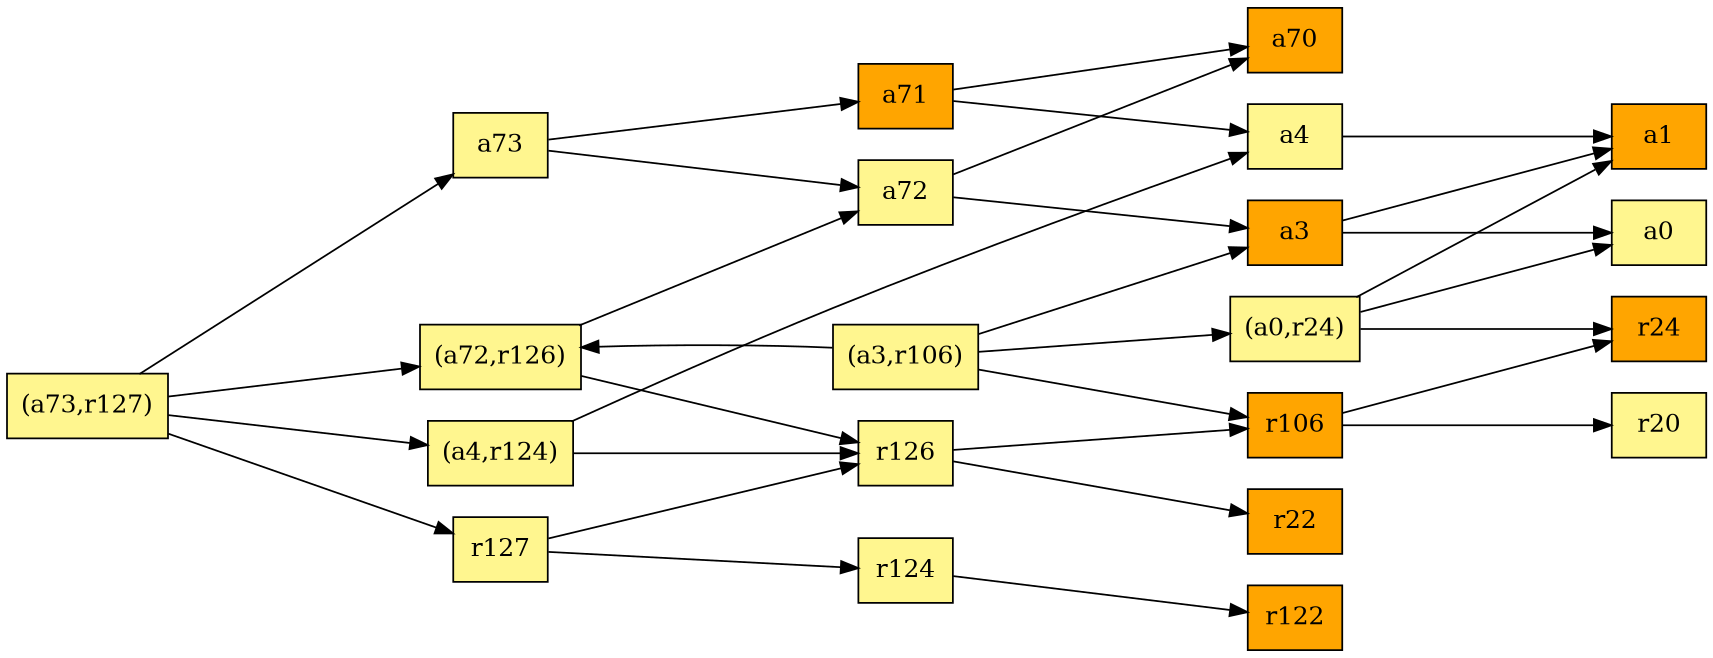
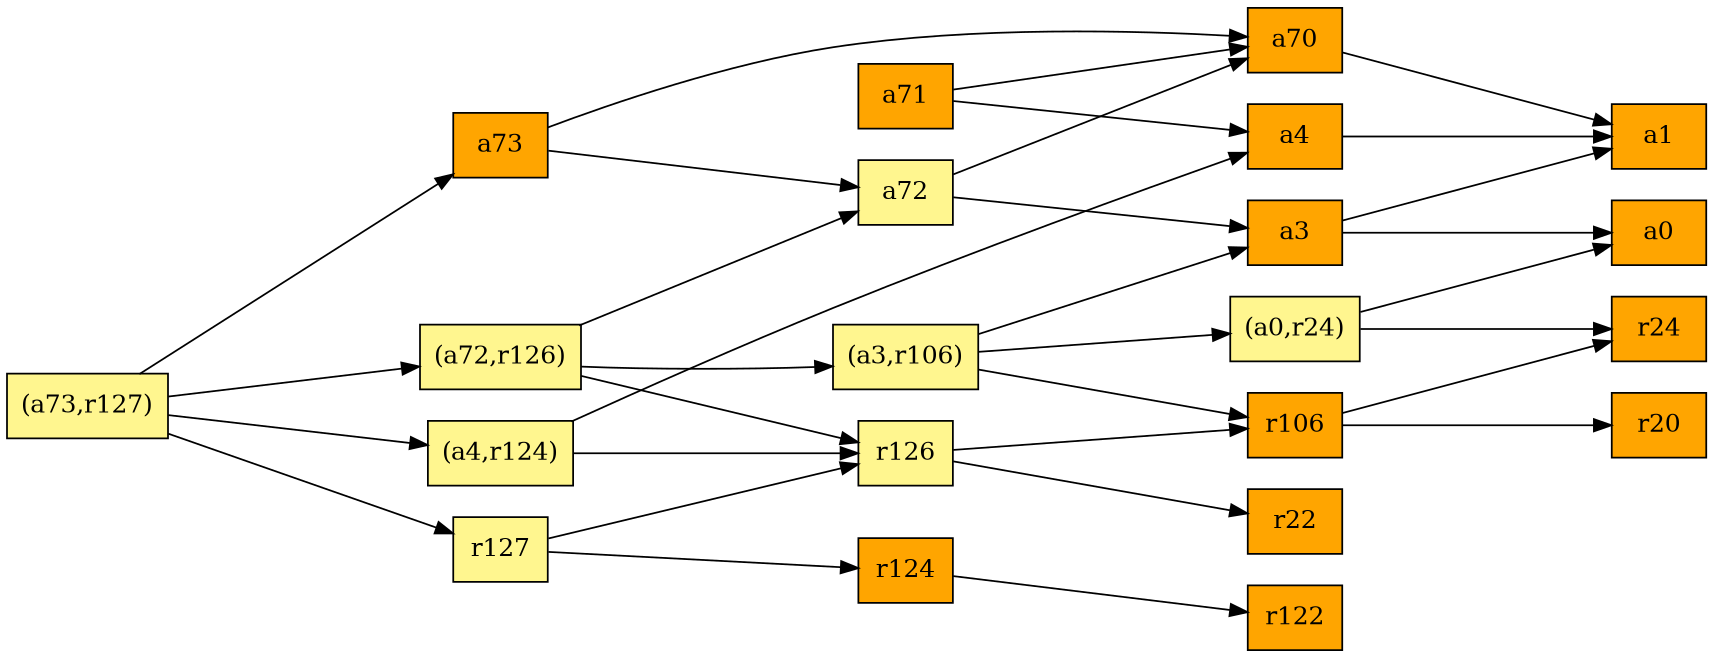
edge "a73" -> "a71": now "a73" -> "a70"
node "a4": fillcolor khaki1 -> orange
node "a73": fillcolor khaki1 -> orange
node "a0": fillcolor khaki1 -> orange
edge "(a0,r24)" -> "a1": now "a70" -> "a1"
edge "(a3,r106)" -> "(a72,r126)": reversed
node "r20": fillcolor khaki1 -> orange
node "r124": fillcolor khaki1 -> orange
